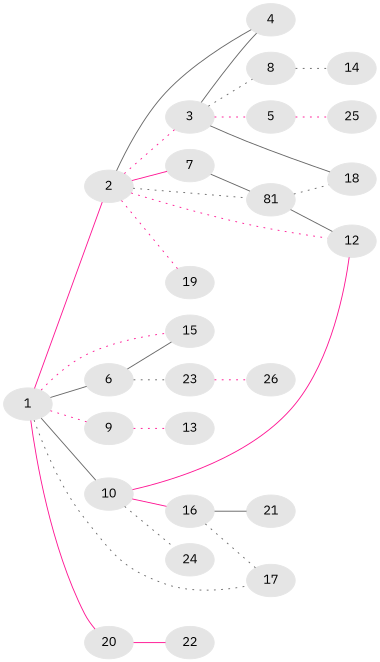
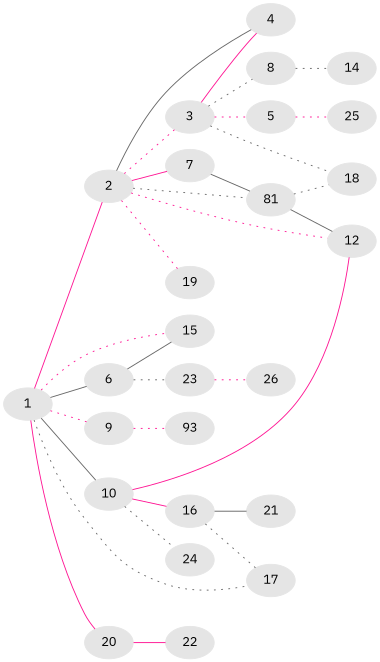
edge "4" -- "3": color gray40 -> deeppink
edge "3" -- "18": style solid -> dotted
node "13": label "13" -> "93"
